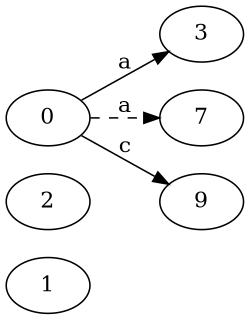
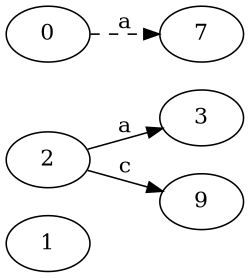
edge "0" -> "3": now "2" -> "3"
edge "0" -> "9": now "2" -> "9"
